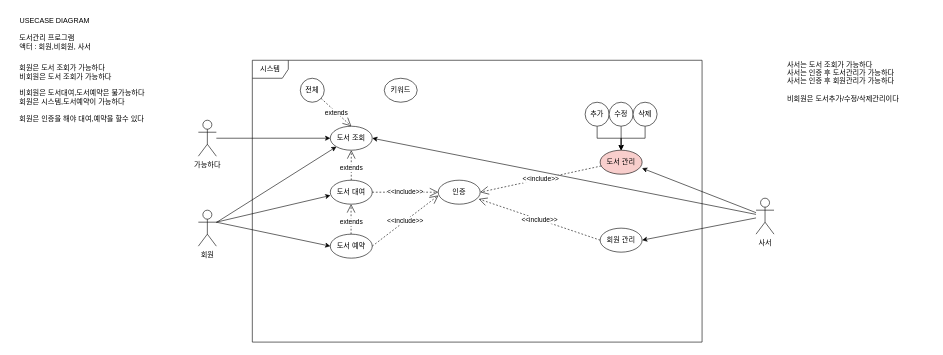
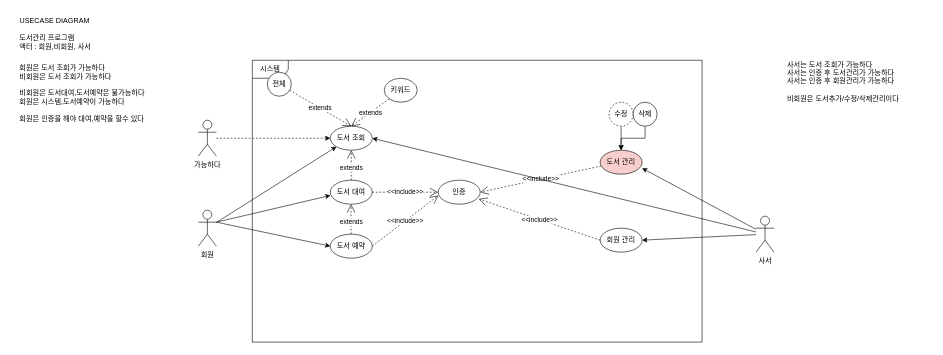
node "전체": moved (312, 90) -> (279, 84)
edge "키워드" -> "도서 조회": added, label "extends"
node "추가": removed
node "수정": style solid -> dashed
edge "가능하다" -> "도서 조회": style solid -> dashed
edge "추가" -> "도서 관리": removed
node "사서": moved (765, 216) -> (765, 234)
